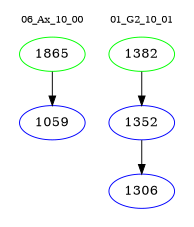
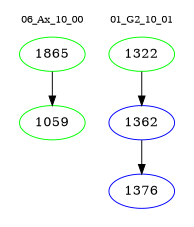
node "1382": label "1382" -> "1322"
node "1059": color blue -> green
node "1352": label "1352" -> "1362"
node "1306": label "1306" -> "1376"
